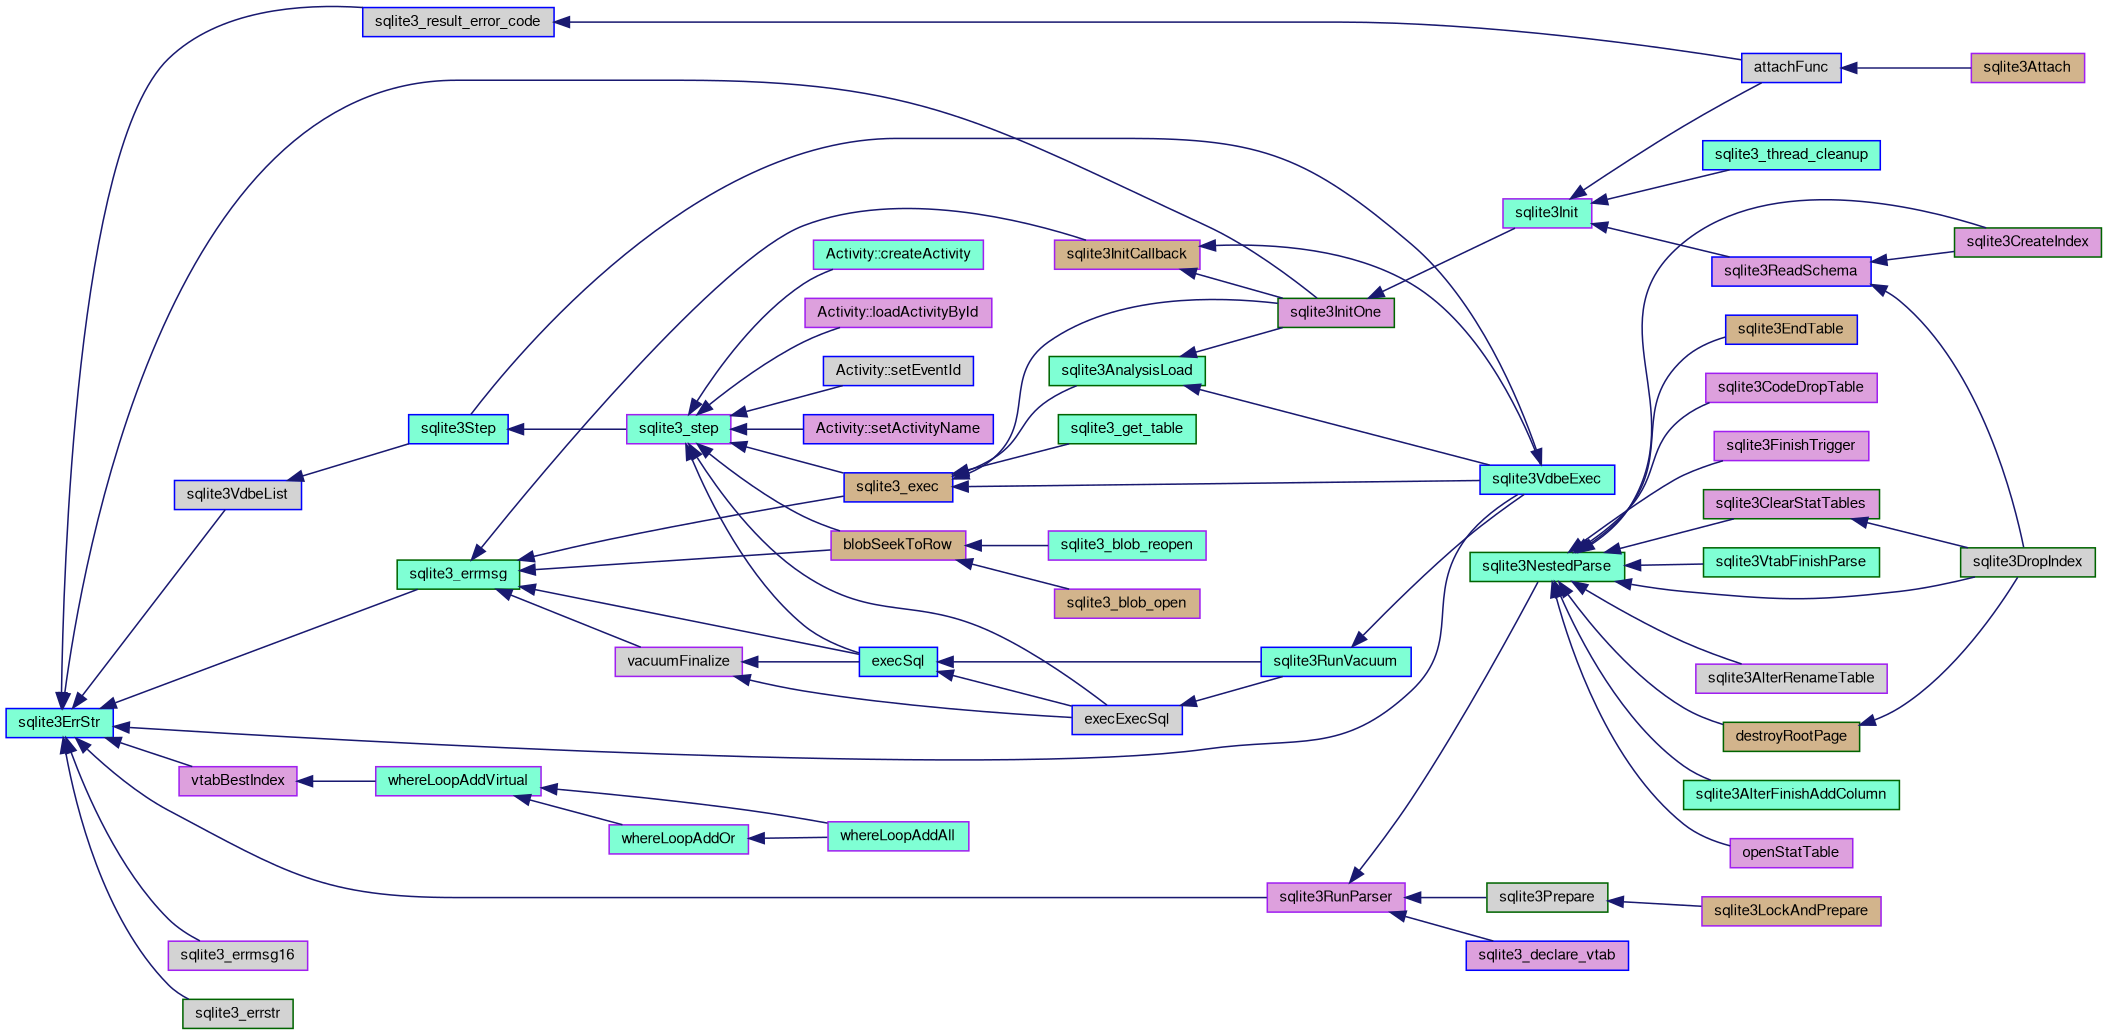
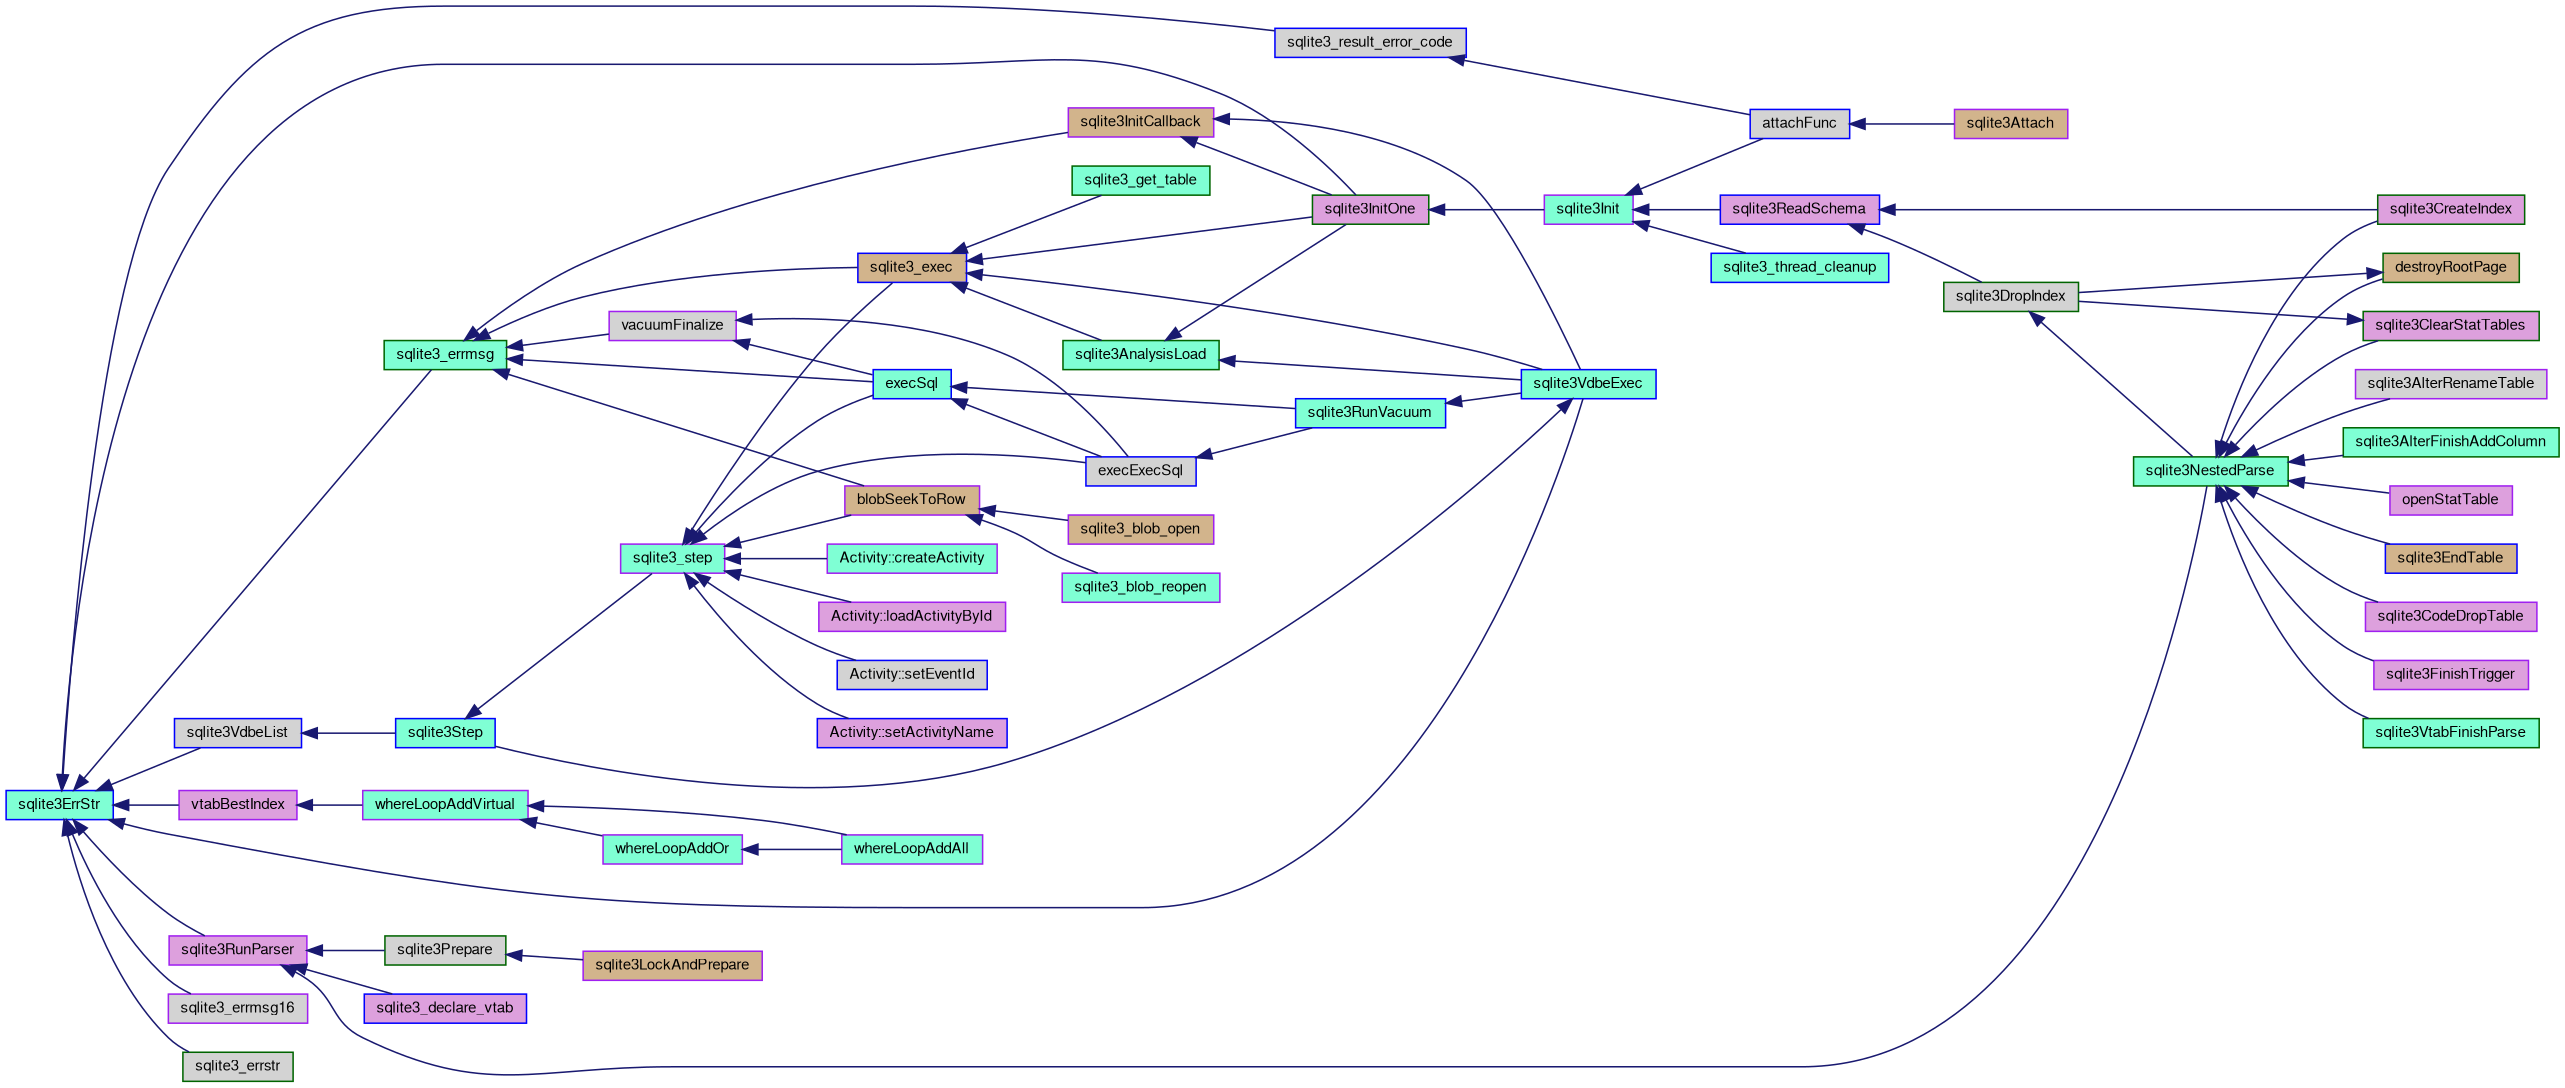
edge "sqlite3DropIndex" -> "sqlite3NestedParse": reversed
